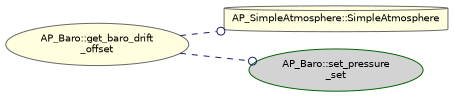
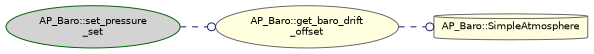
node "AP_SimpleAtmosphere::SimpleAtmosphere": label "AP_SimpleAtmosphere::SimpleAtmosphere" -> "AP_Baro::SimpleAtmosphere"
edge "AP_Baro::get_baro_drift _offset" -> "AP_Baro::set_pressure _set": reversed
